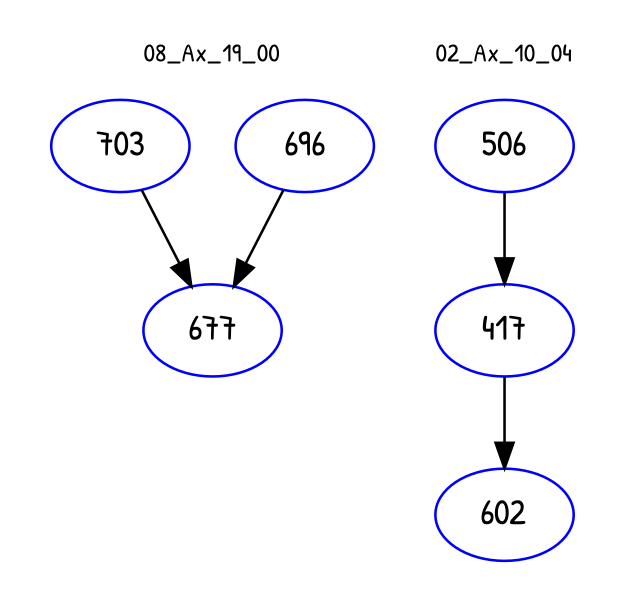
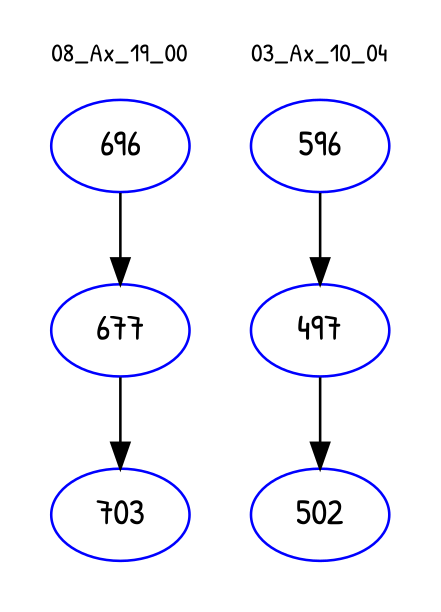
cluster "02_Ax_10_04": label "02_Ax_10_04" -> "03_Ax_10_04"
node "506": label "506" -> "596"
edge "703" -> "677": reversed
node "417": label "417" -> "497"
node "602": label "602" -> "502"
